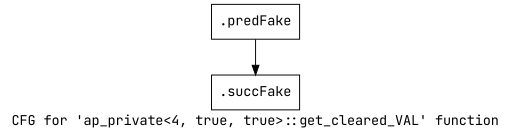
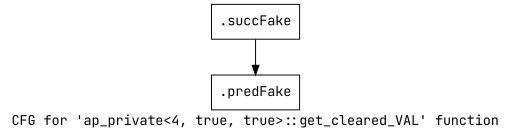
edge ".predFake" -> ".succFake": reversed
